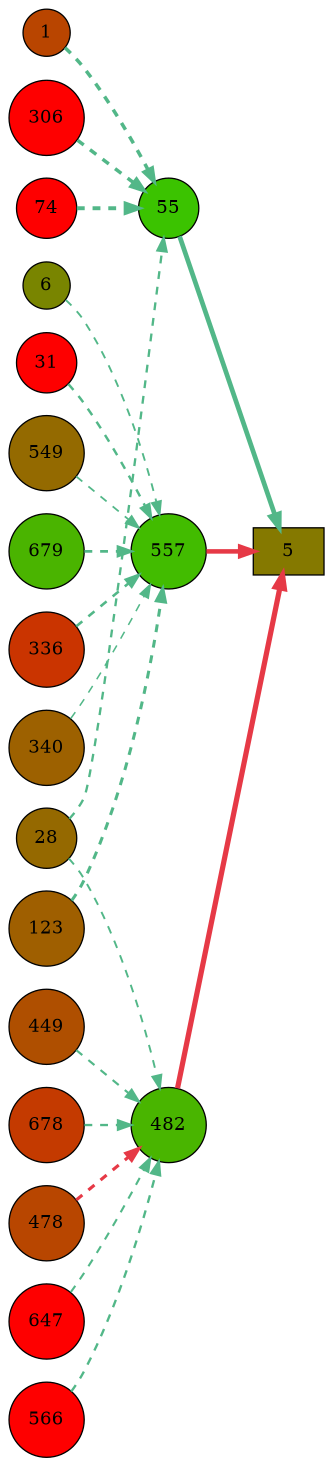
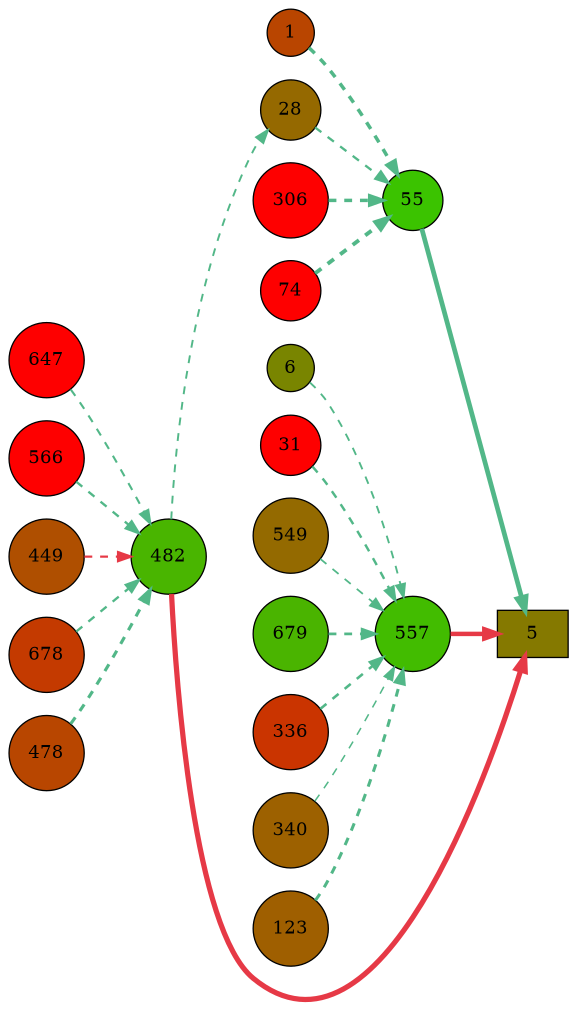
edge "28" -> "482": reversed
edge "449" -> "482": color #52b788 -> #e63946
edge "478" -> "482": color #e63946 -> #52b788
